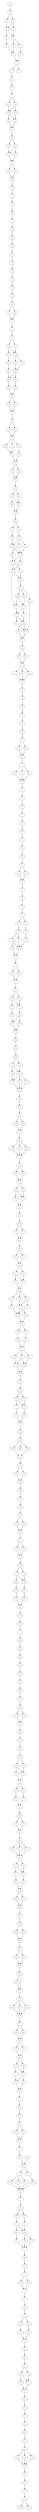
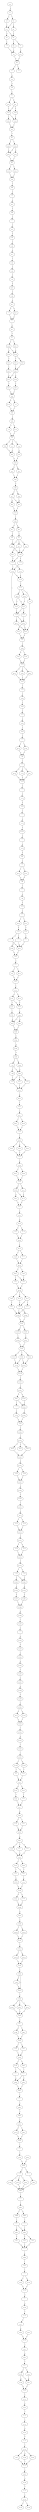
node "S408": removed
